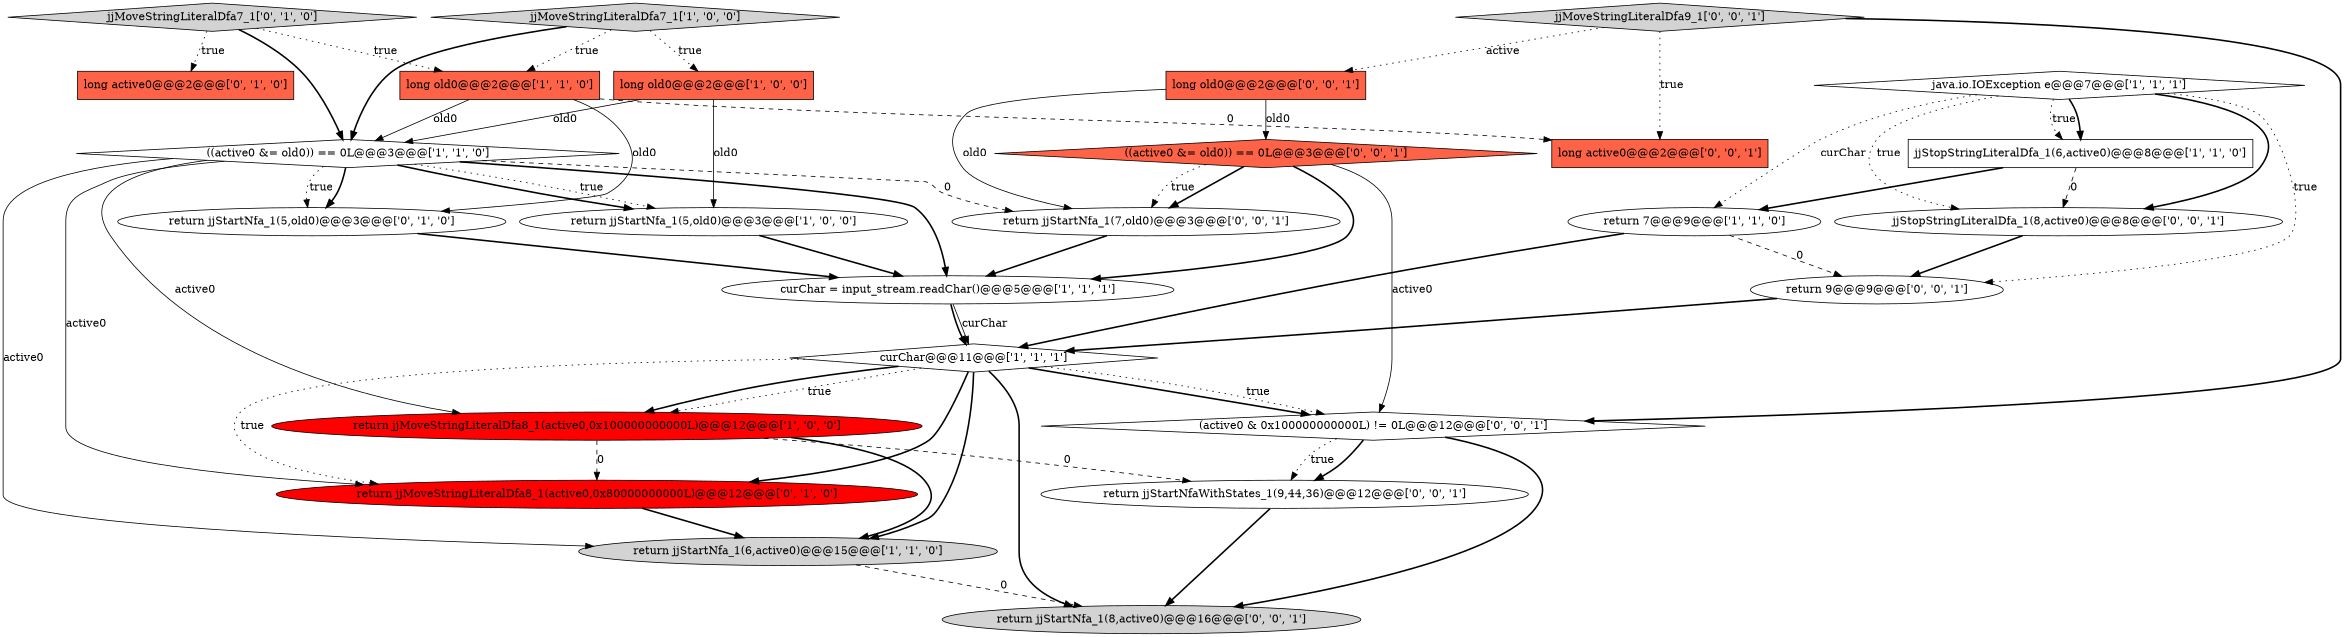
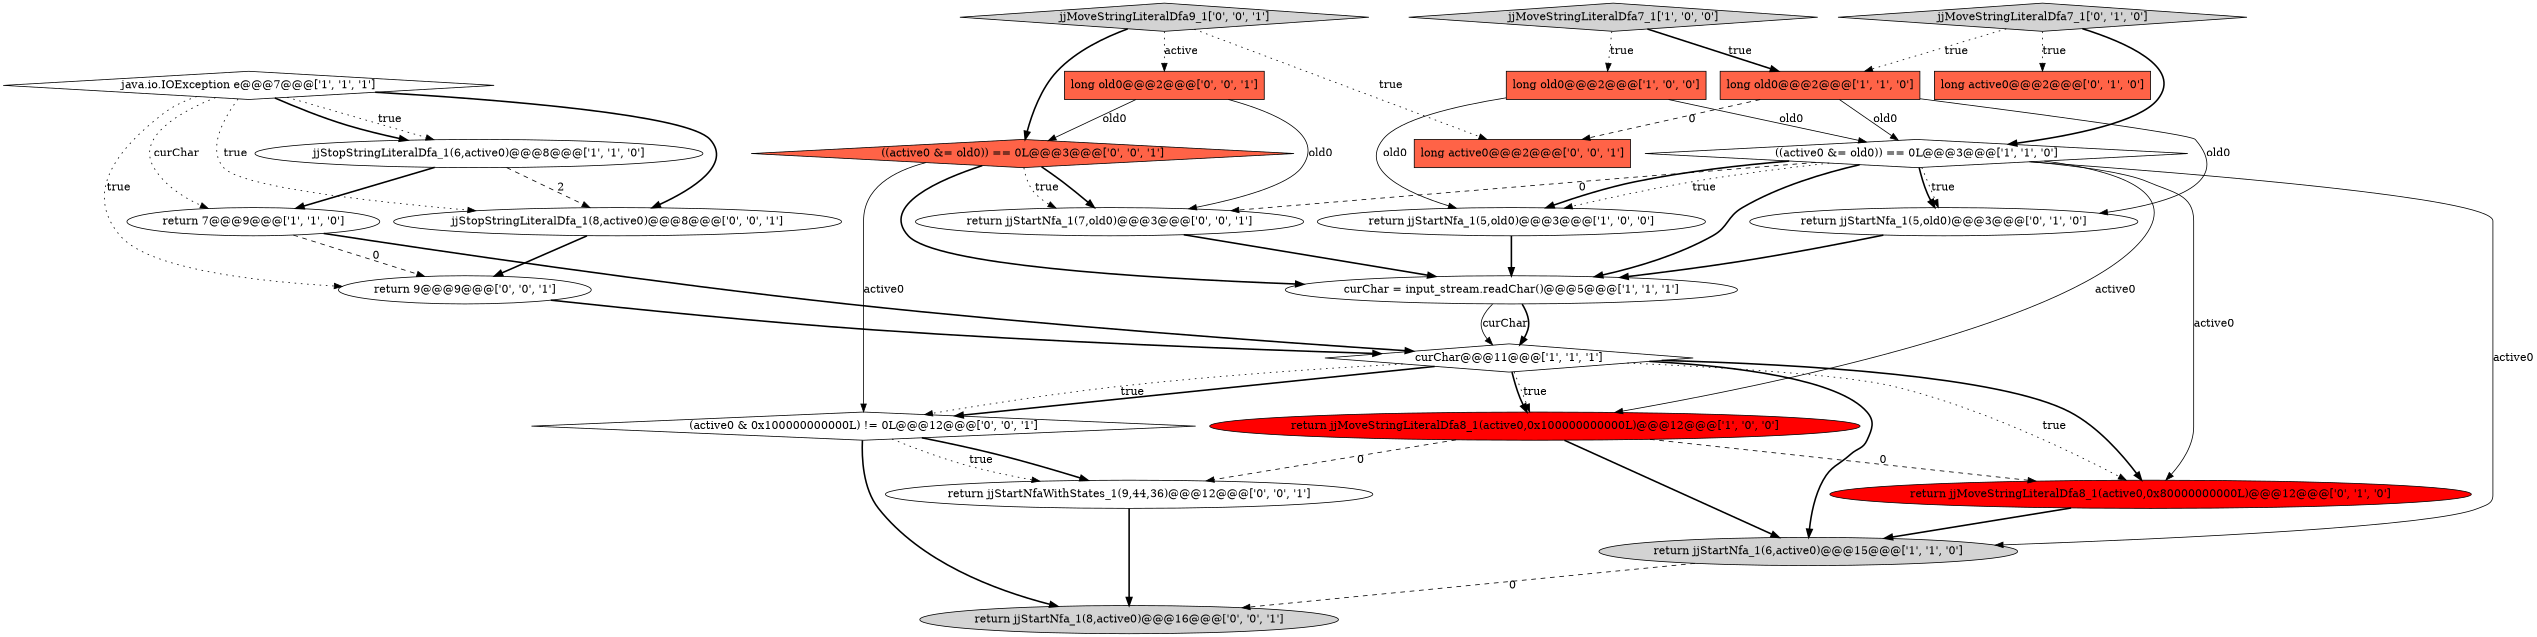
edge "jjMoveStringLiteralDfa7_1['1', '0', '0']" -> "long old0@@@2@@@['1', '1', '0']": style dotted -> bold
edge "jjMoveStringLiteralDfa7_1['1', '0', '0']" -> "((active0 &= old0)) == 0L@@@3@@@['1', '1', '0']": removed
node "jjStopStringLiteralDfa_1(6,active0)@@@8@@@['1', '1', '0']": shape box -> ellipse
edge "jjStopStringLiteralDfa_1(6,active0)@@@8@@@['1', '1', '0']" -> "jjStopStringLiteralDfa_1(8,active0)@@@8@@@['0', '0', '1']": label "0" -> "2"
edge "jjMoveStringLiteralDfa9_1['0', '0', '1']" -> "(active0 & 0x100000000000L) != 0L@@@12@@@['0', '0', '1']": now "jjMoveStringLiteralDfa9_1['0', '0', '1']" -> "((active0 &= old0)) == 0L@@@3@@@['0', '0', '1']"
edge "curChar@@@11@@@['1', '1', '1']" -> "return jjStartNfa_1(8,active0)@@@16@@@['0', '0', '1']": removed
